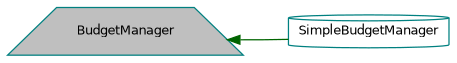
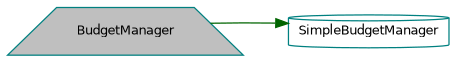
edge "SimpleBudgetManager" -> "BudgetManager": reversed
